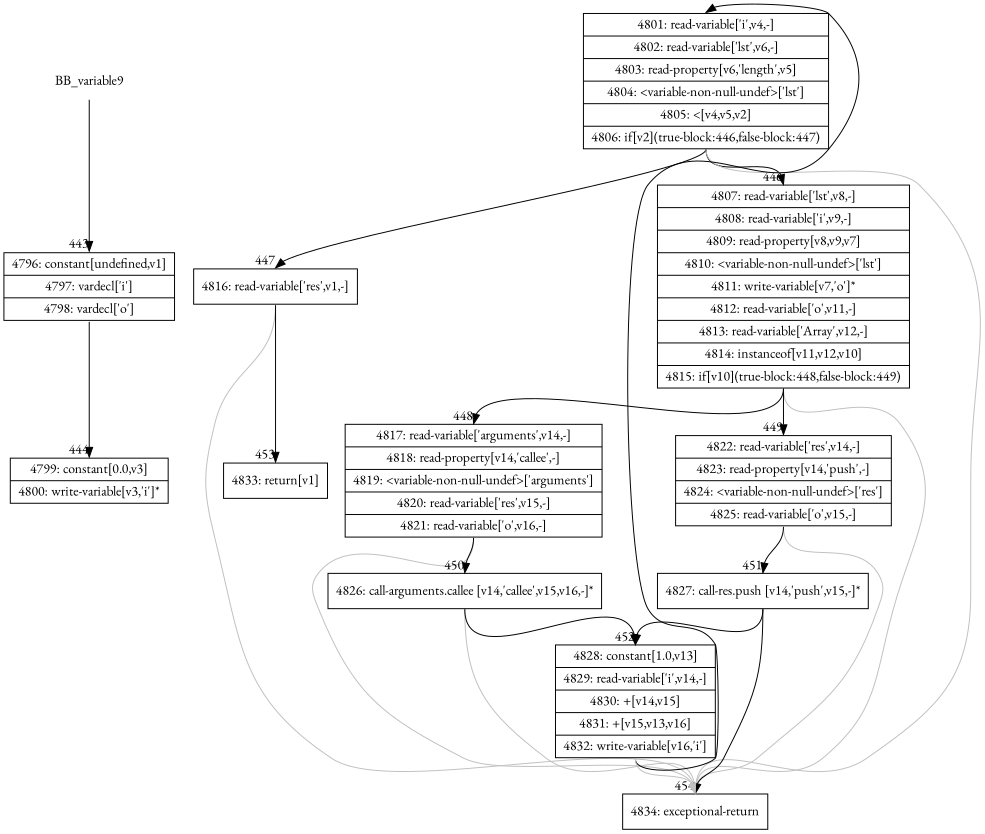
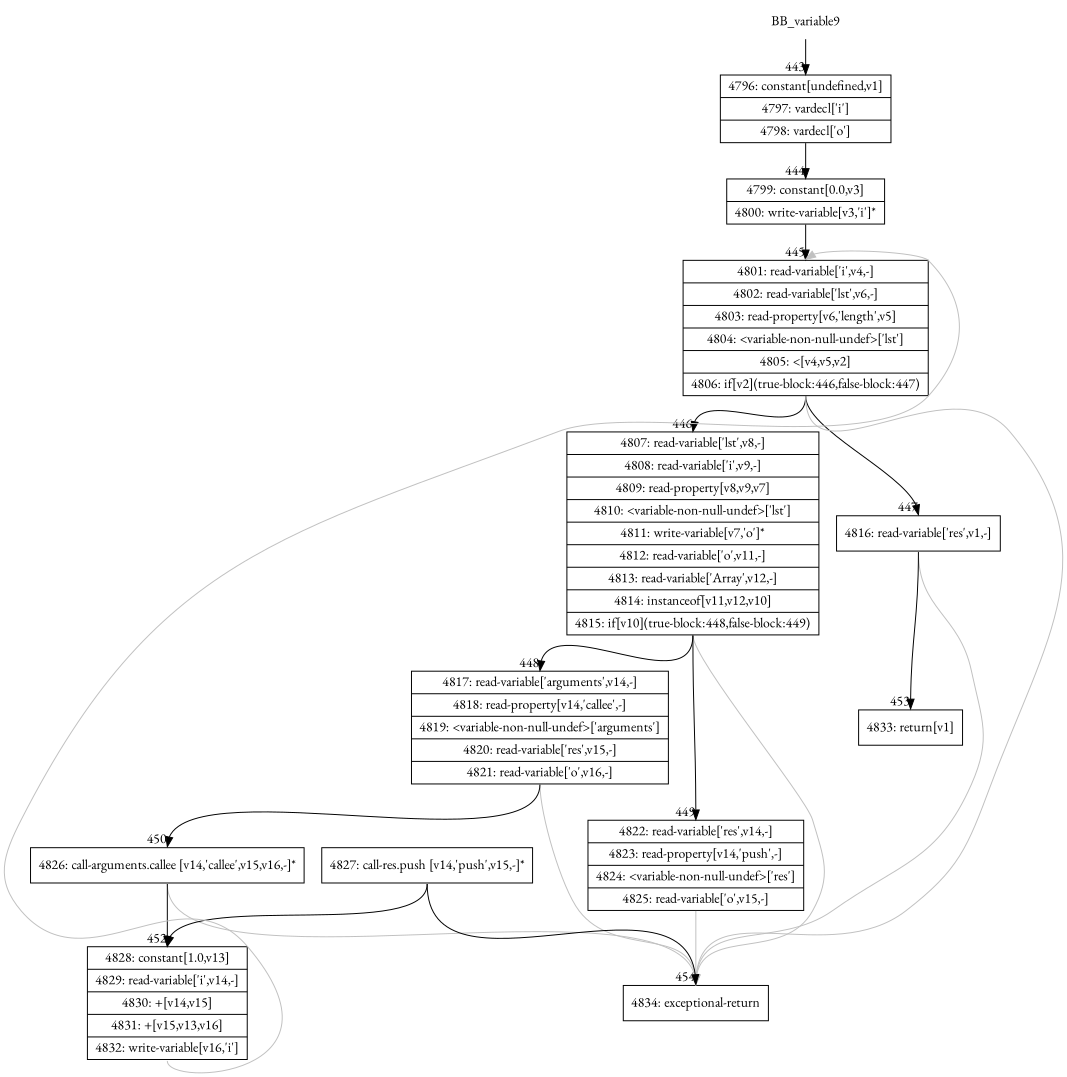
edge "4799: constant[0.0,v3]" -> "4801: read-variable['i',v4,-]": added
edge "4828: constant[1.0,v13]" -> "4801: read-variable['i',v4,-]": color black -> gray
edge "4822: read-variable['res',v14,-]" -> "4827: call-res.push [v14,'push',v15,-]*": removed
edge "4828: constant[1.0,v13]" -> "4834: exceptional-return": removed
